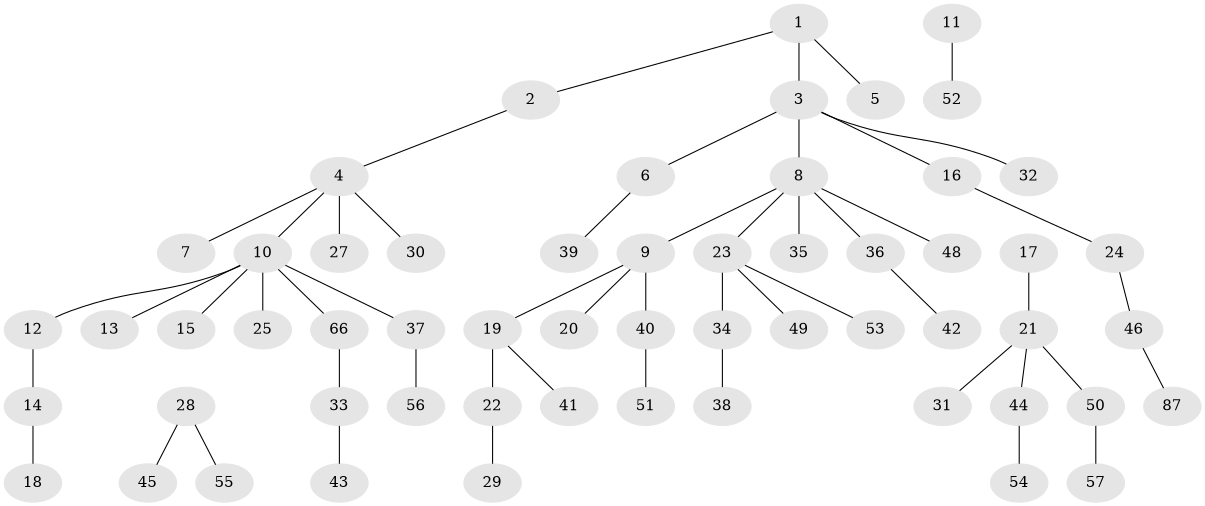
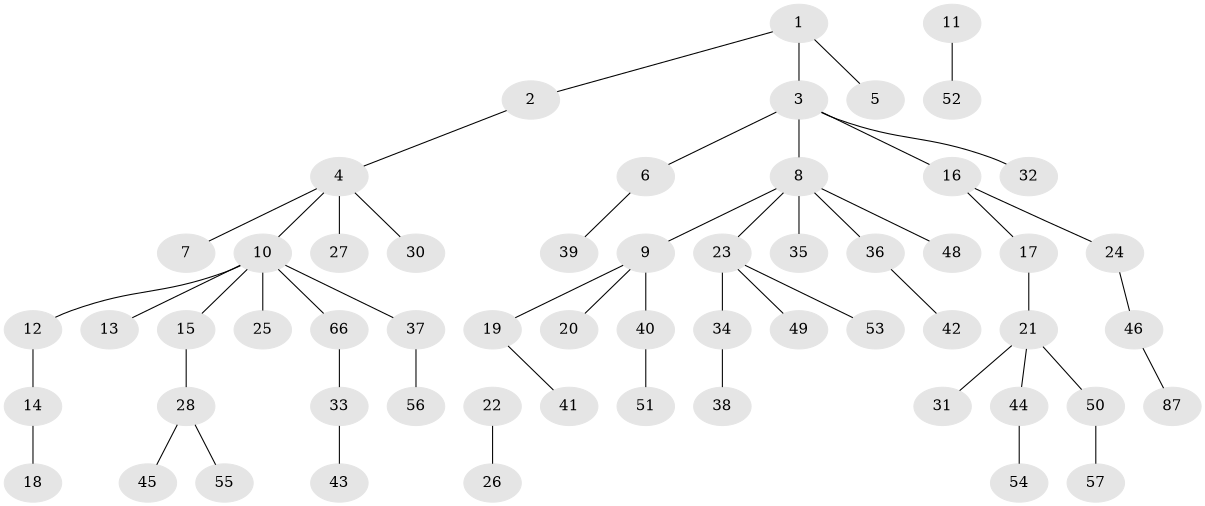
edge "16" -- "17": added
edge "15" -- "28": added
edge "19" -- "22": removed
node "29": label "29" -> "26"
